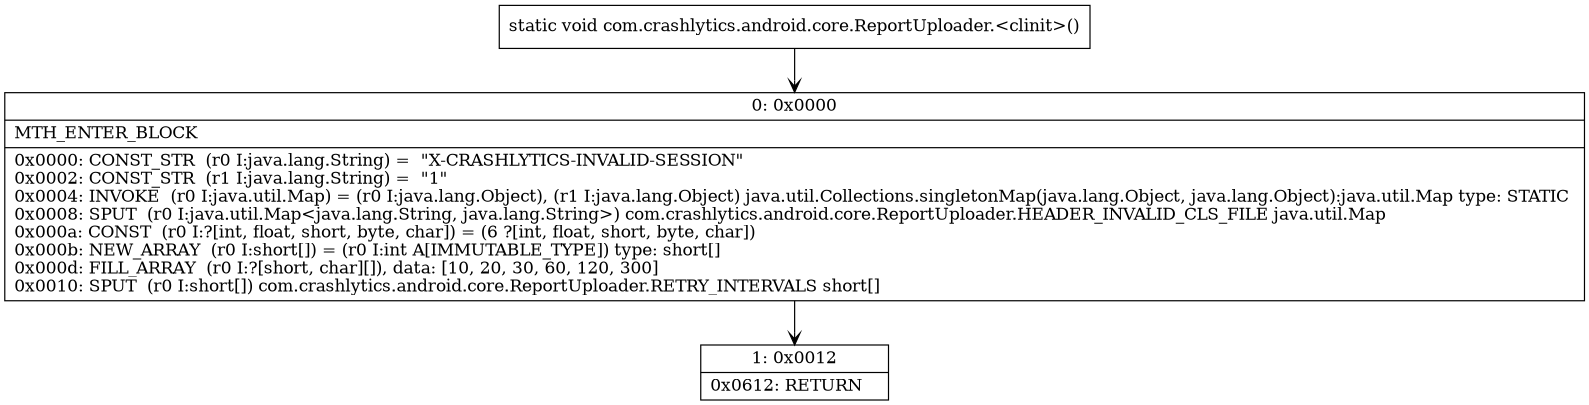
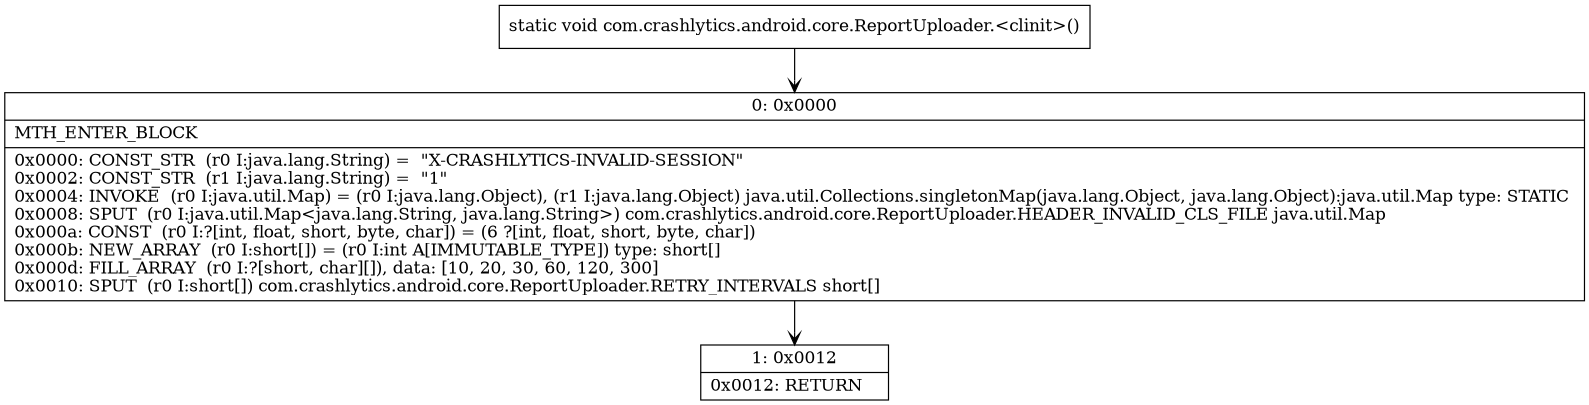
node "1: 0x0012": text "0x0612: RETURN" -> "0x0012: RETURN"
